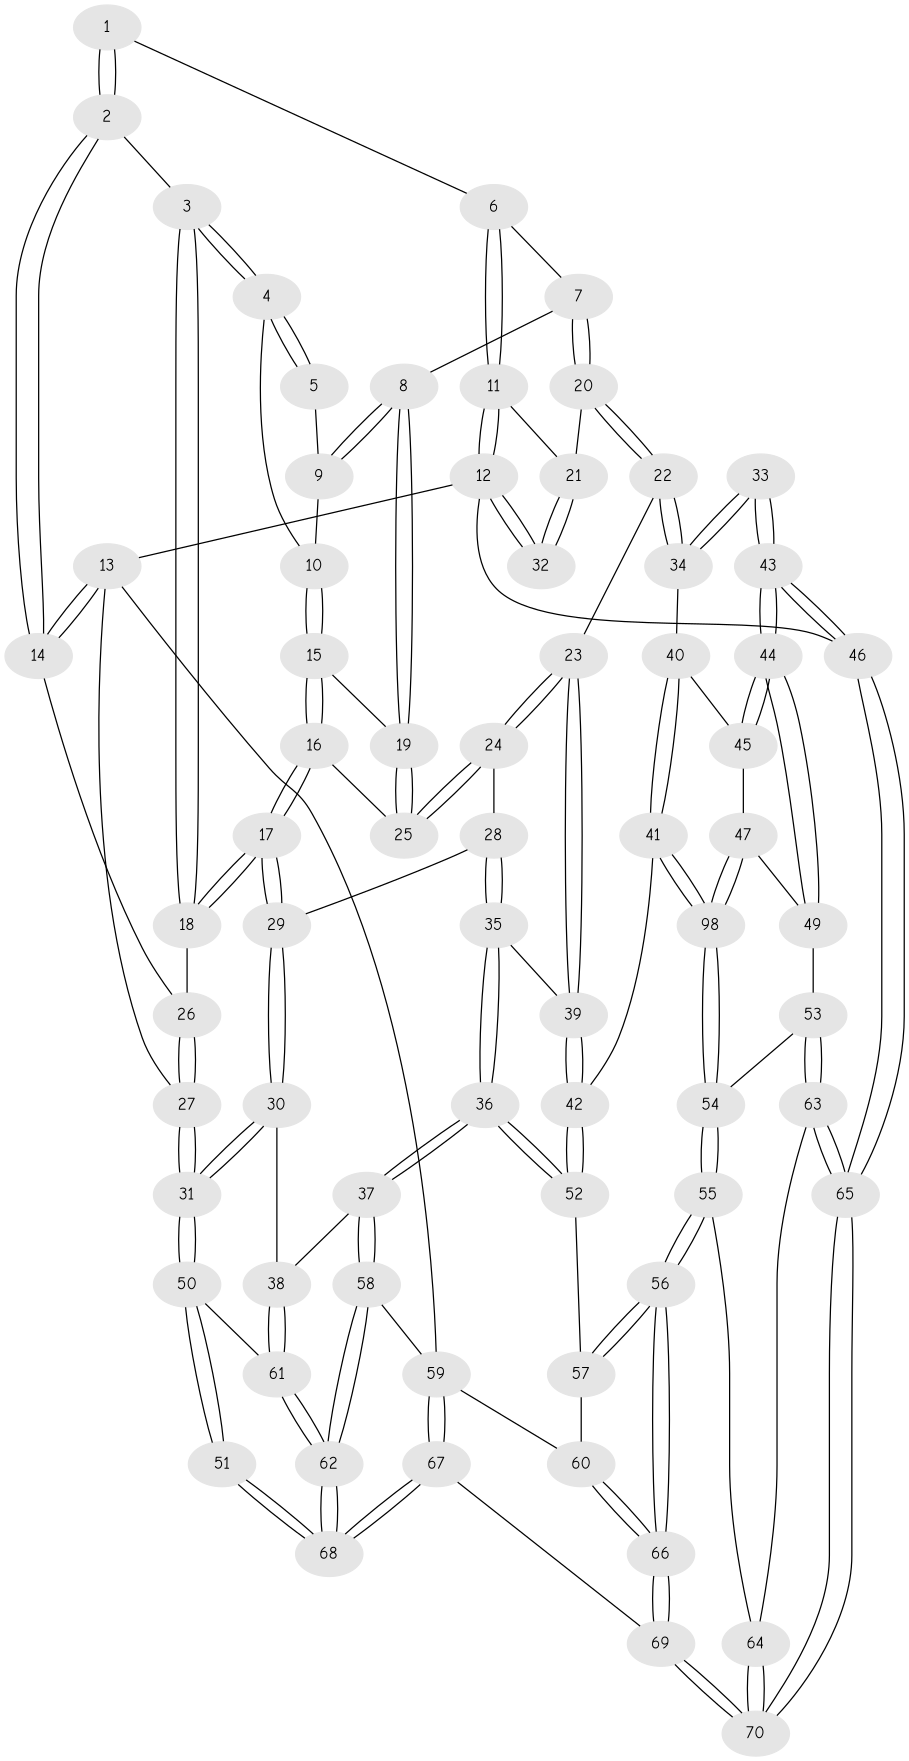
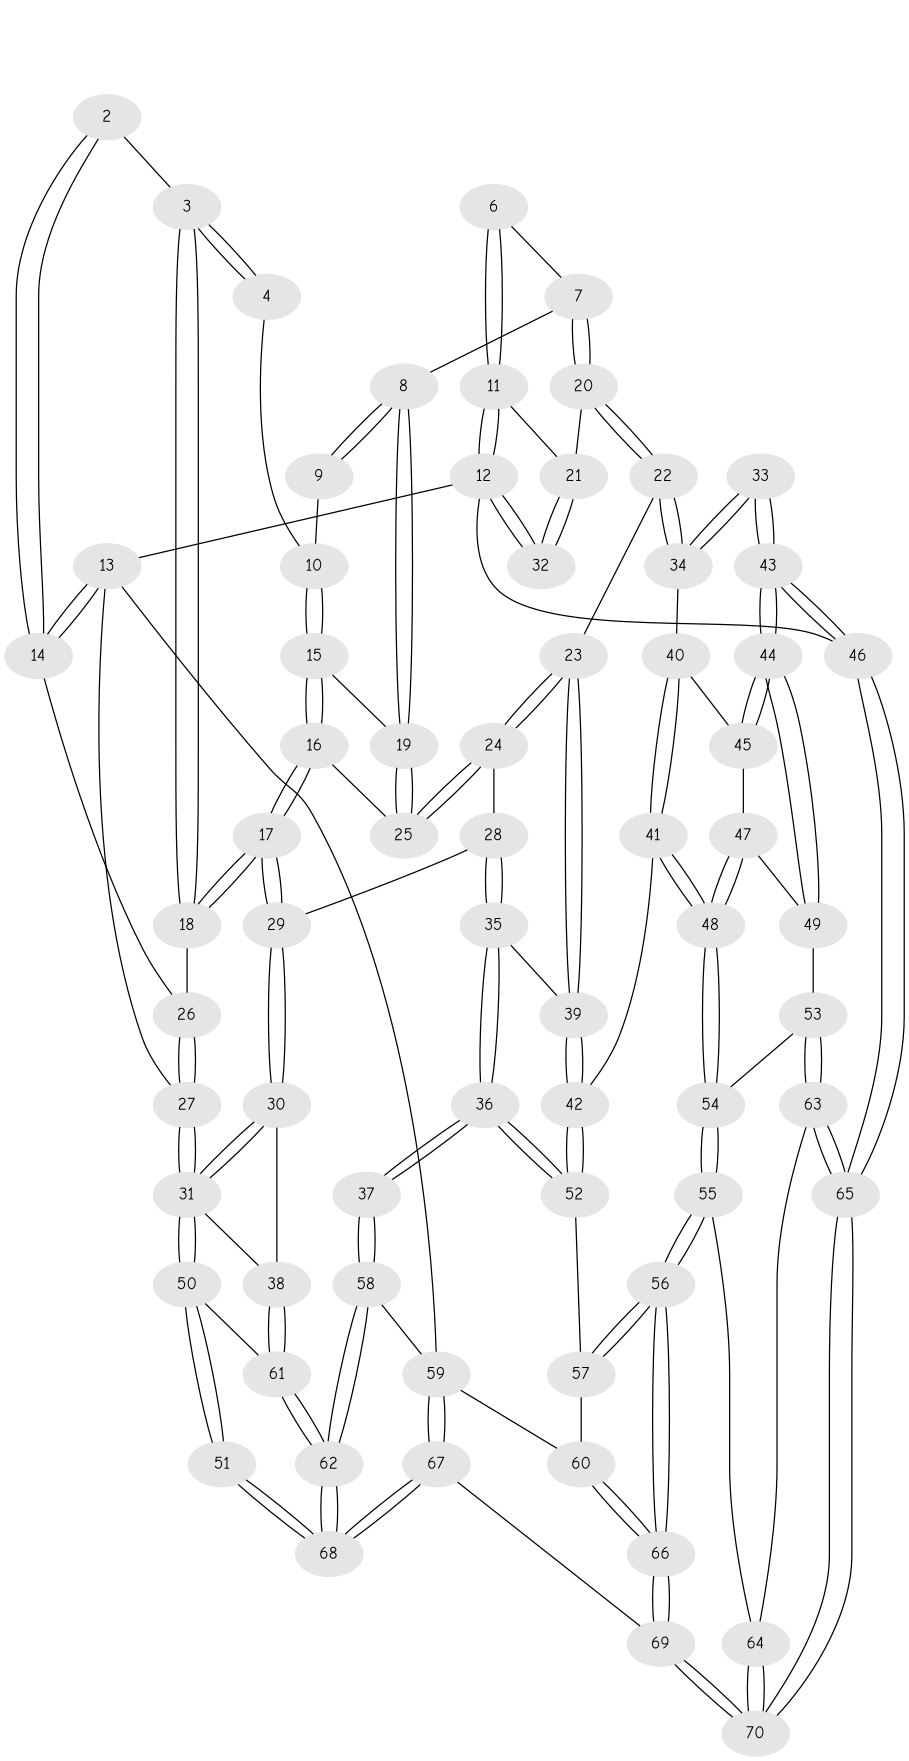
node "1": removed
node "5": removed
node "98": label "98" -> "48"
edge "37" -- "38": now "31" -- "38"
